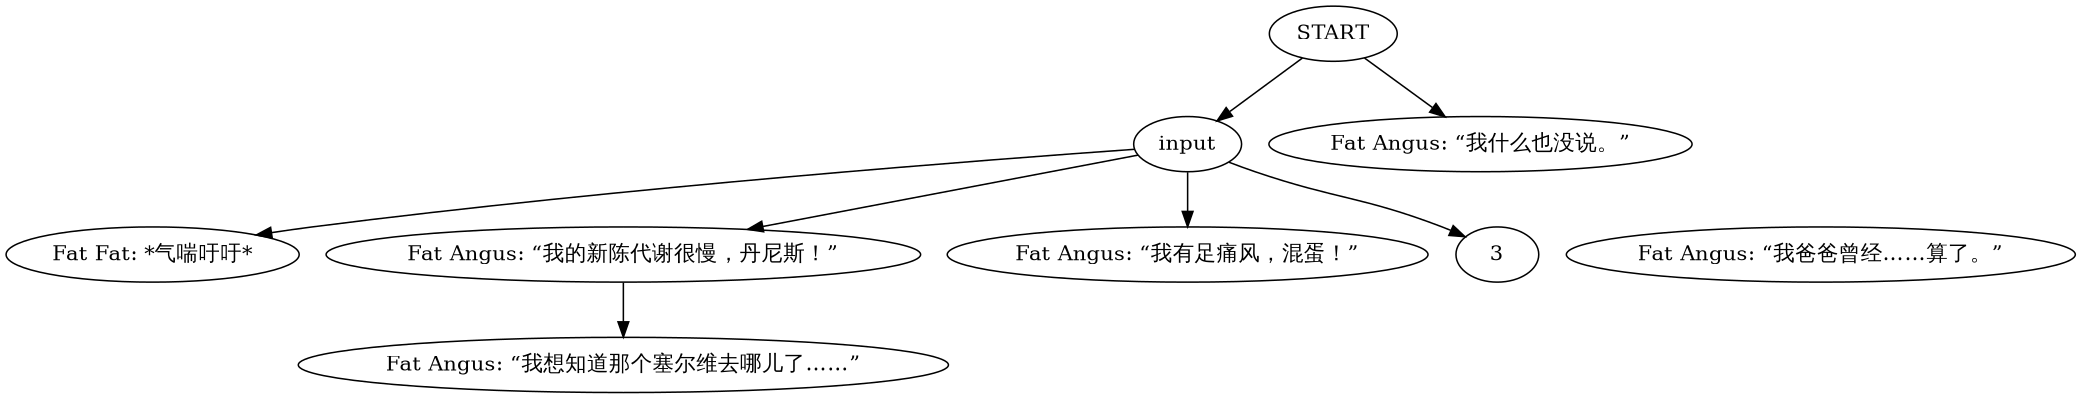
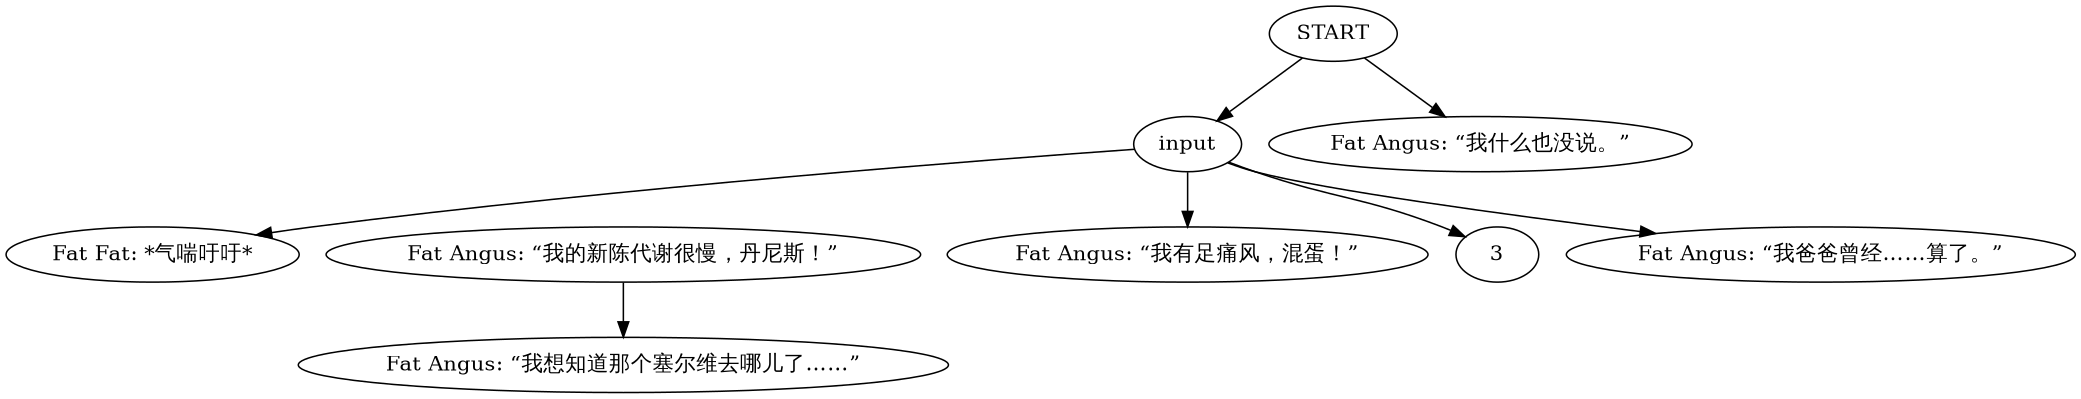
edge "input" -> "Fat Angus: “我的新陈代谢很慢，丹尼斯！”": now "input" -> "Fat Angus: “我爸爸曾经……算了。”"
